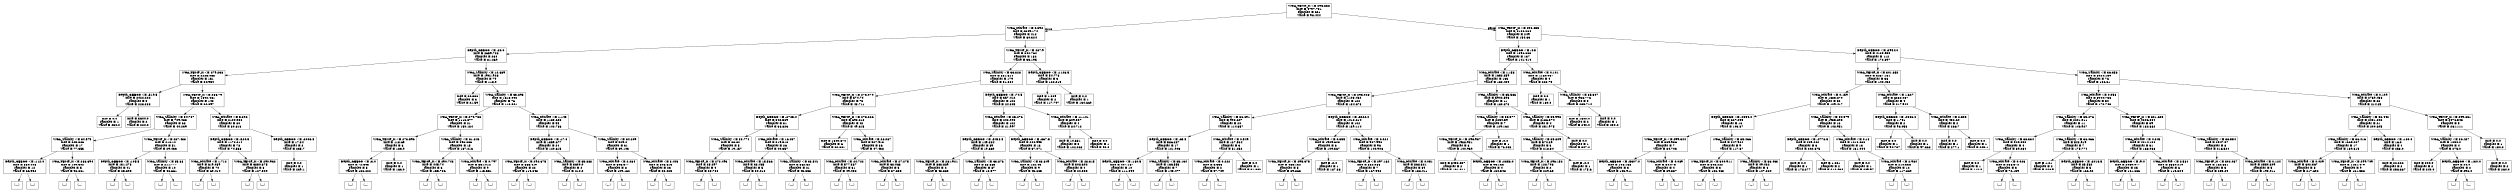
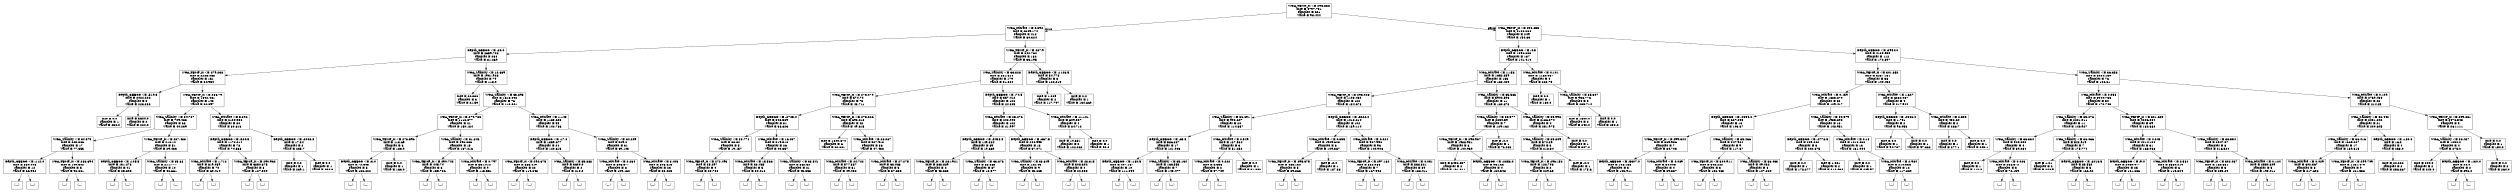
node "mse = 0.0 samples = 1 value = 230.6": added
node "WOA_Nitrate <= 0.089 mse = 84.075 samples = 4 value = 69.337": label "WOA_Nitrate <= 0.089 mse = 84.075 samples = 4 value = 69.337" -> "WOA_Nitrate <= 0.089 mse = 84.005 samples = 4 value = 69.337"
